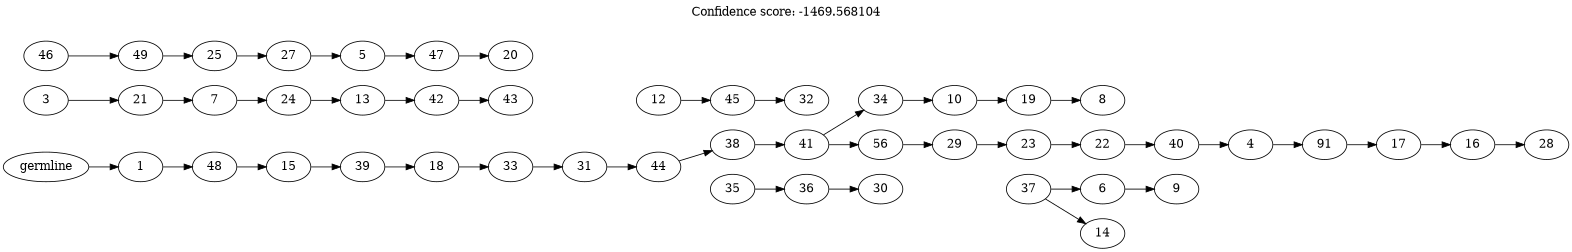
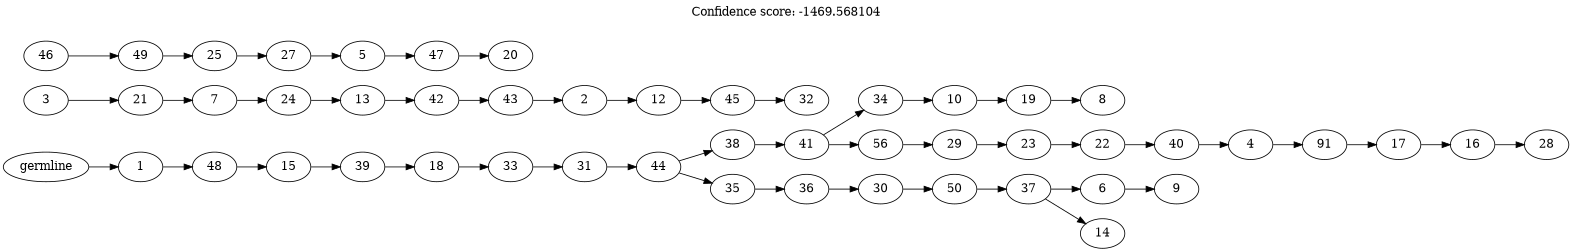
node "2": added
edge "44" -> "35": added
node "50": added
